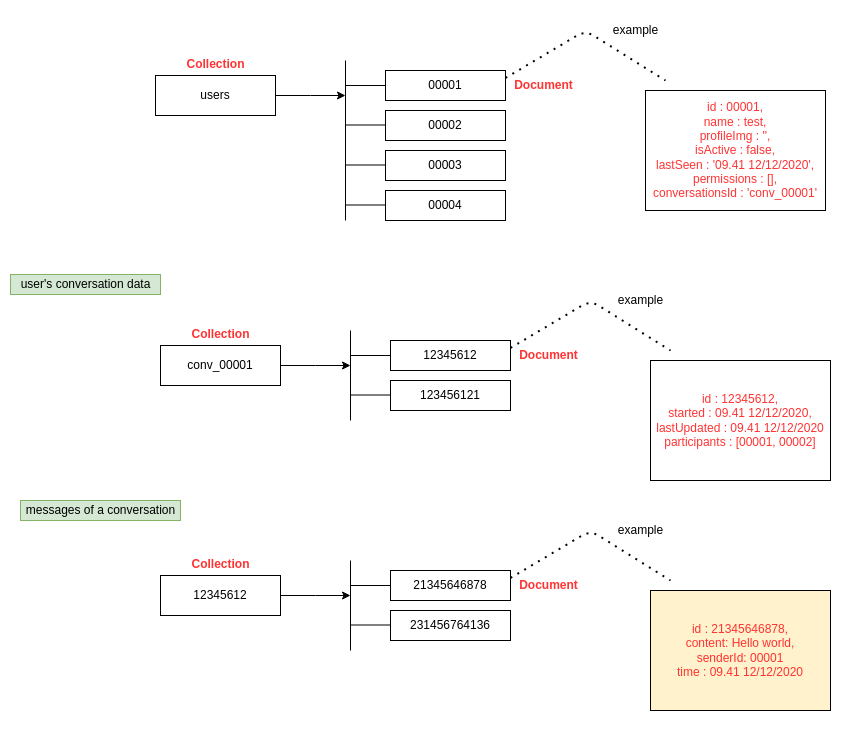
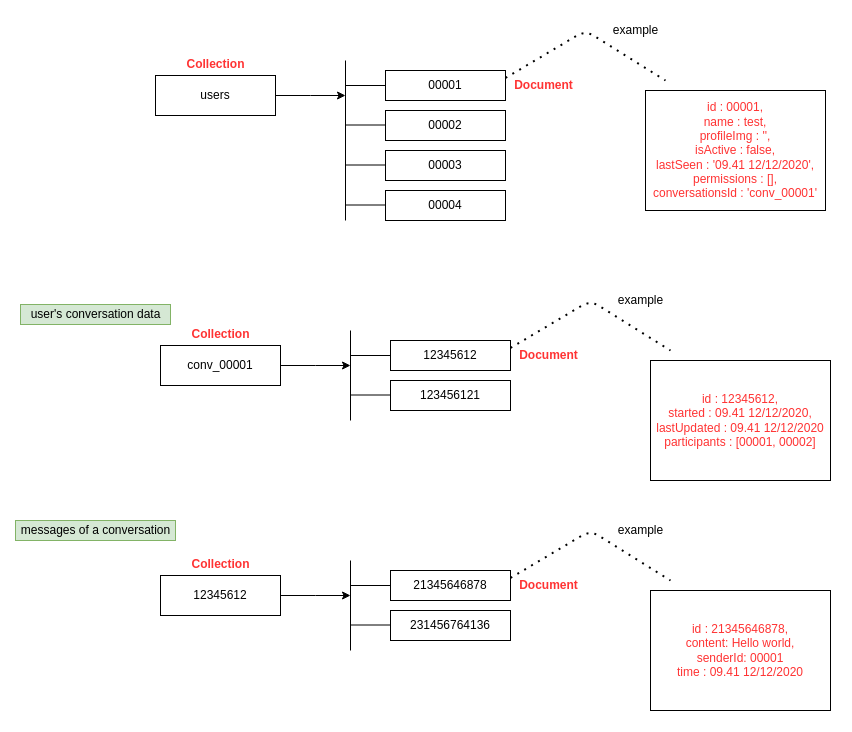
node "user's conversation data": moved (86, 285) -> (96, 315)
node "messages of a conversation": moved (101, 511) -> (96, 531)
node "id : 21345646878, content: Hello world, senderId: 00001 time : 09.41 12/12/2020": fillcolor #fff2cc -> #ffffff
